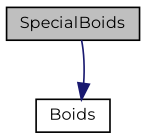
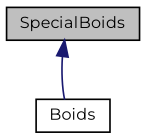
edge "SpecialBoids" -> "Boids": reversed
